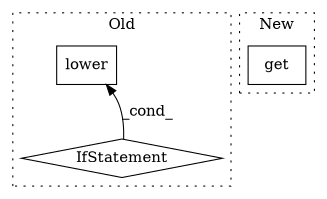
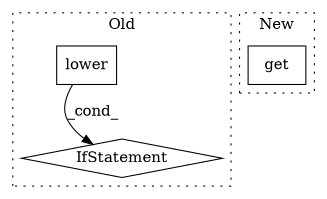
edge "IfStatement" -> "lower": reversed
